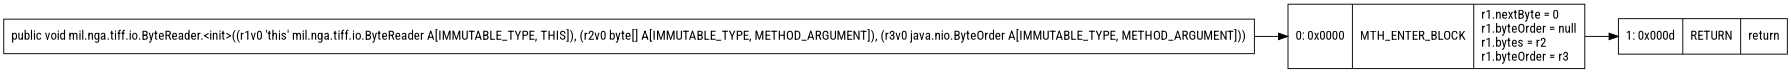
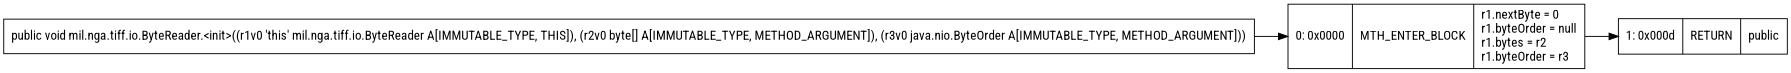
node "1: 0x000d": text "return" -> "public"
